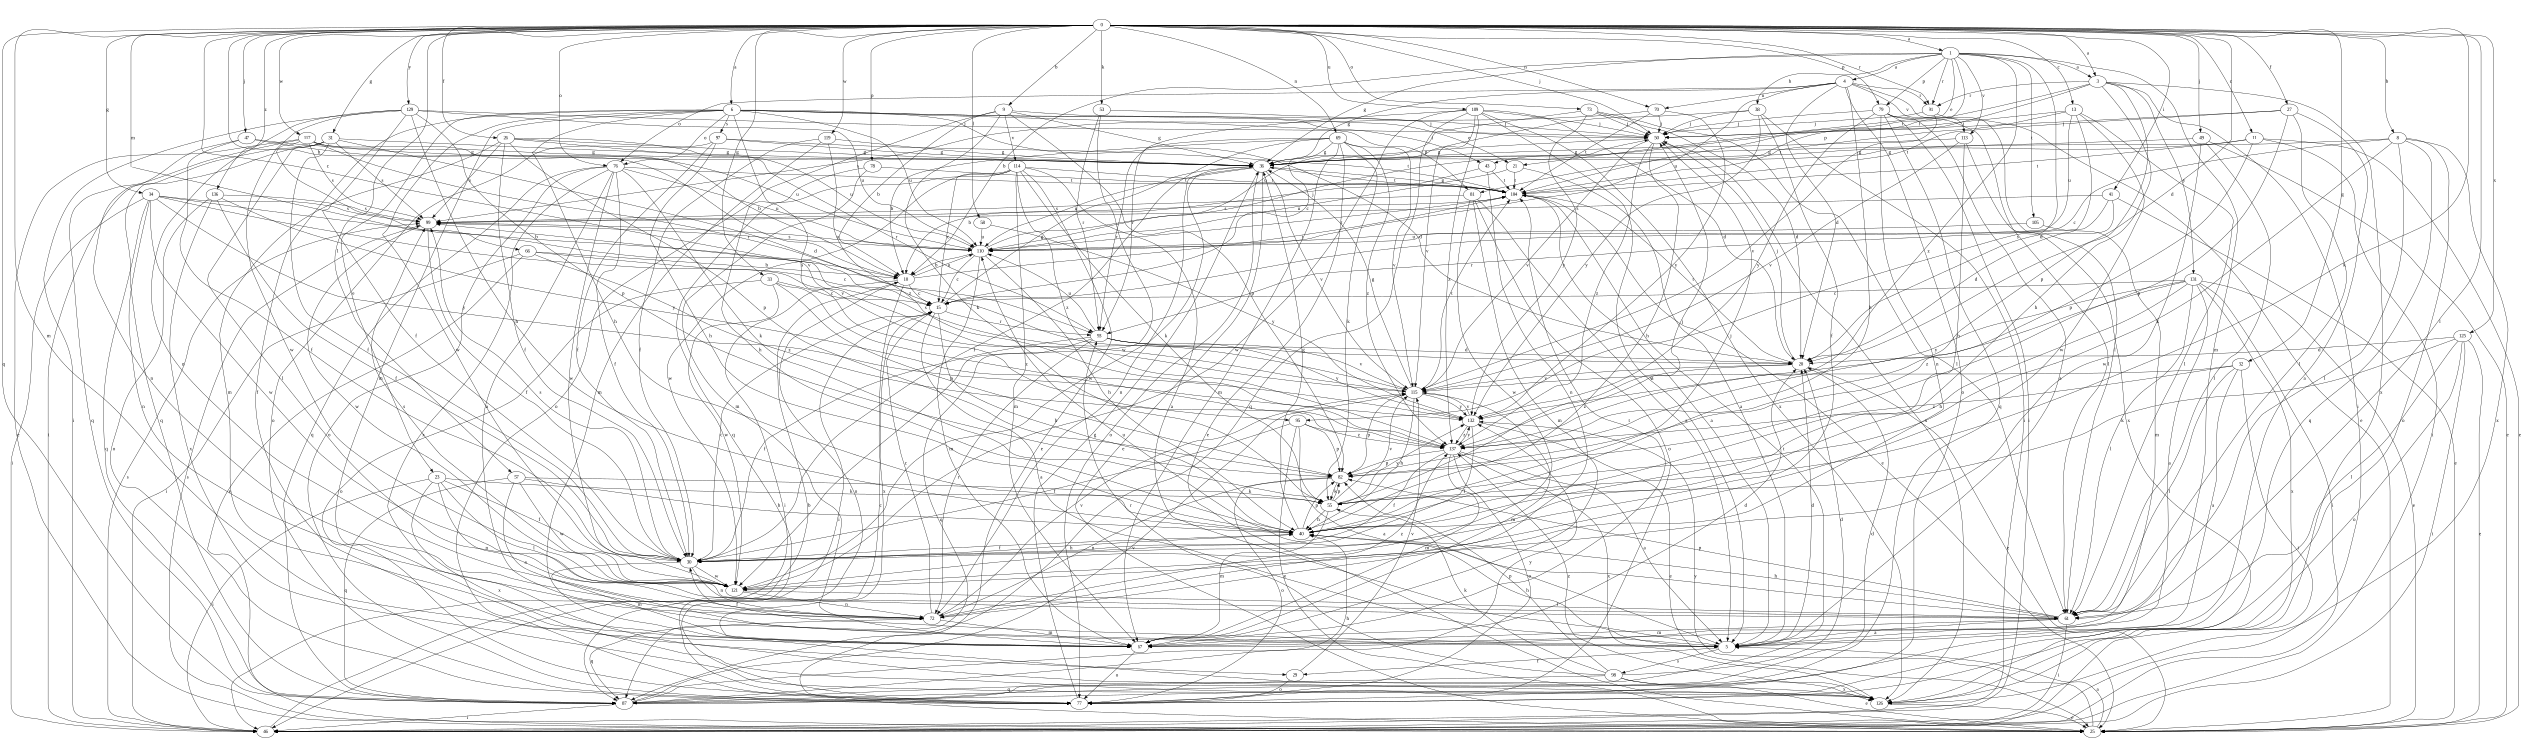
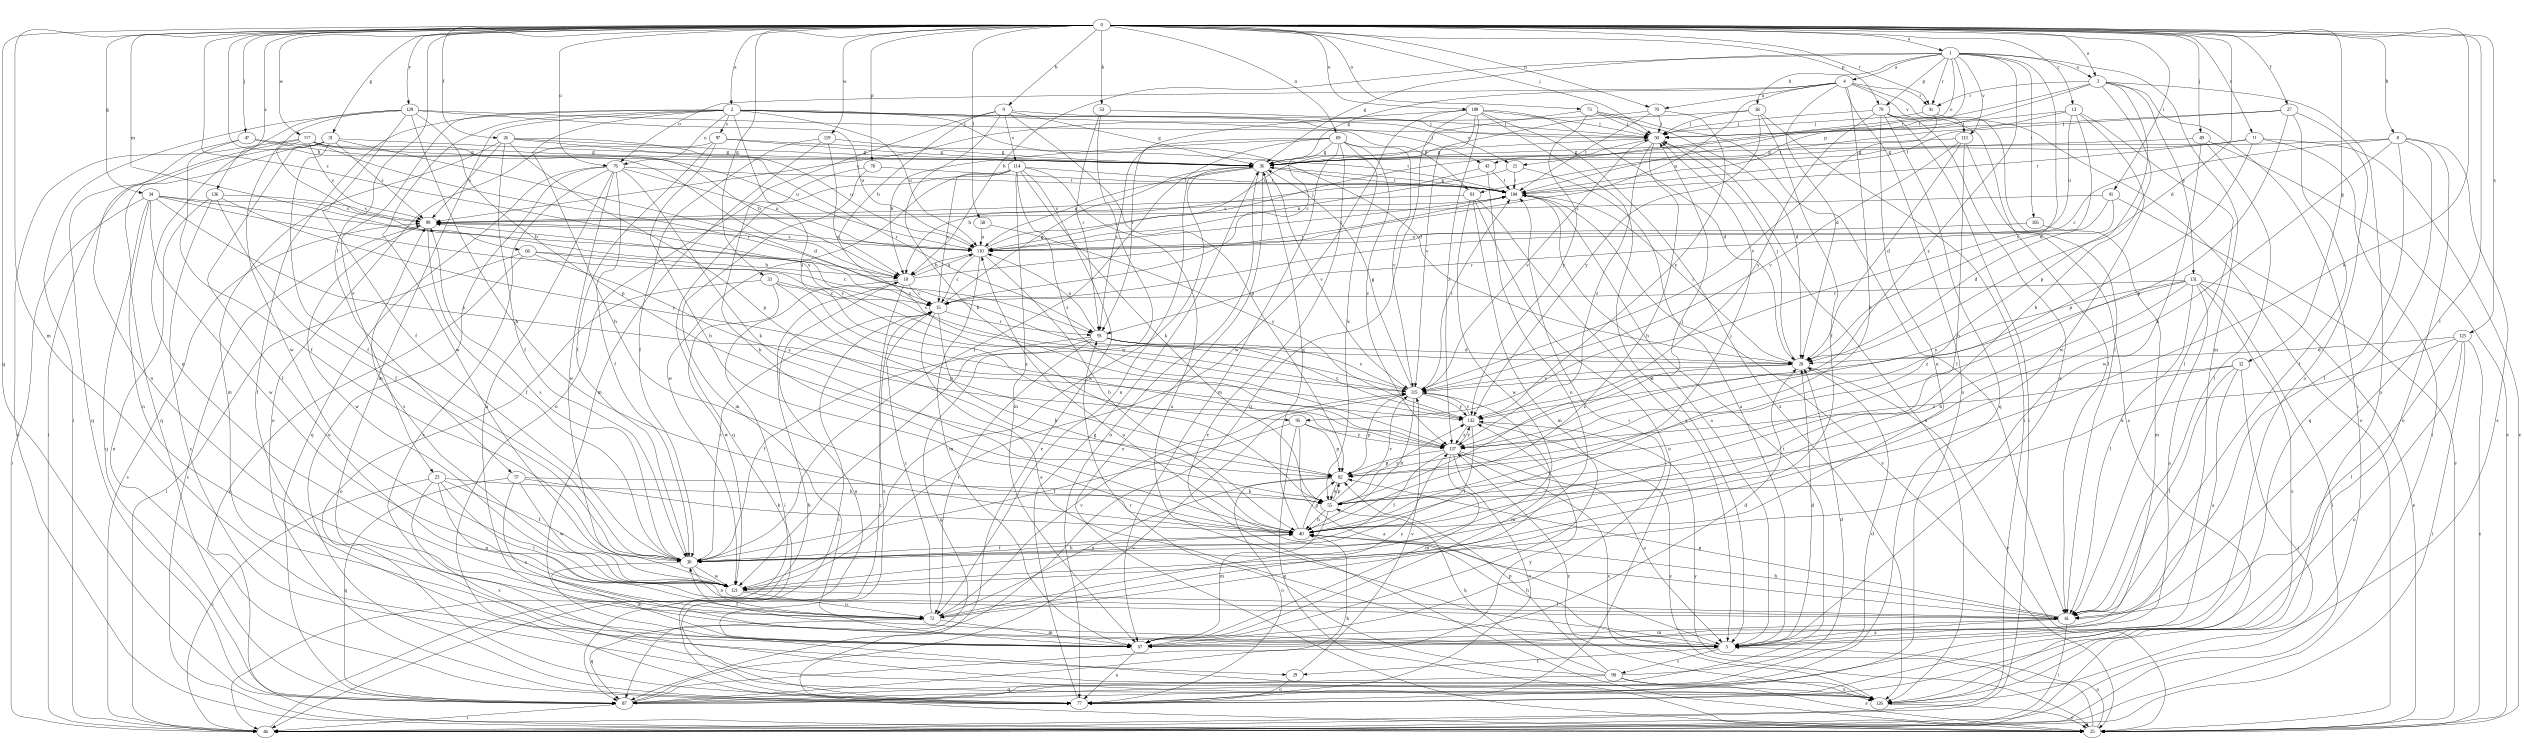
node "6": label "6" -> "2"
edge "113" -> "20": added, label "d"
